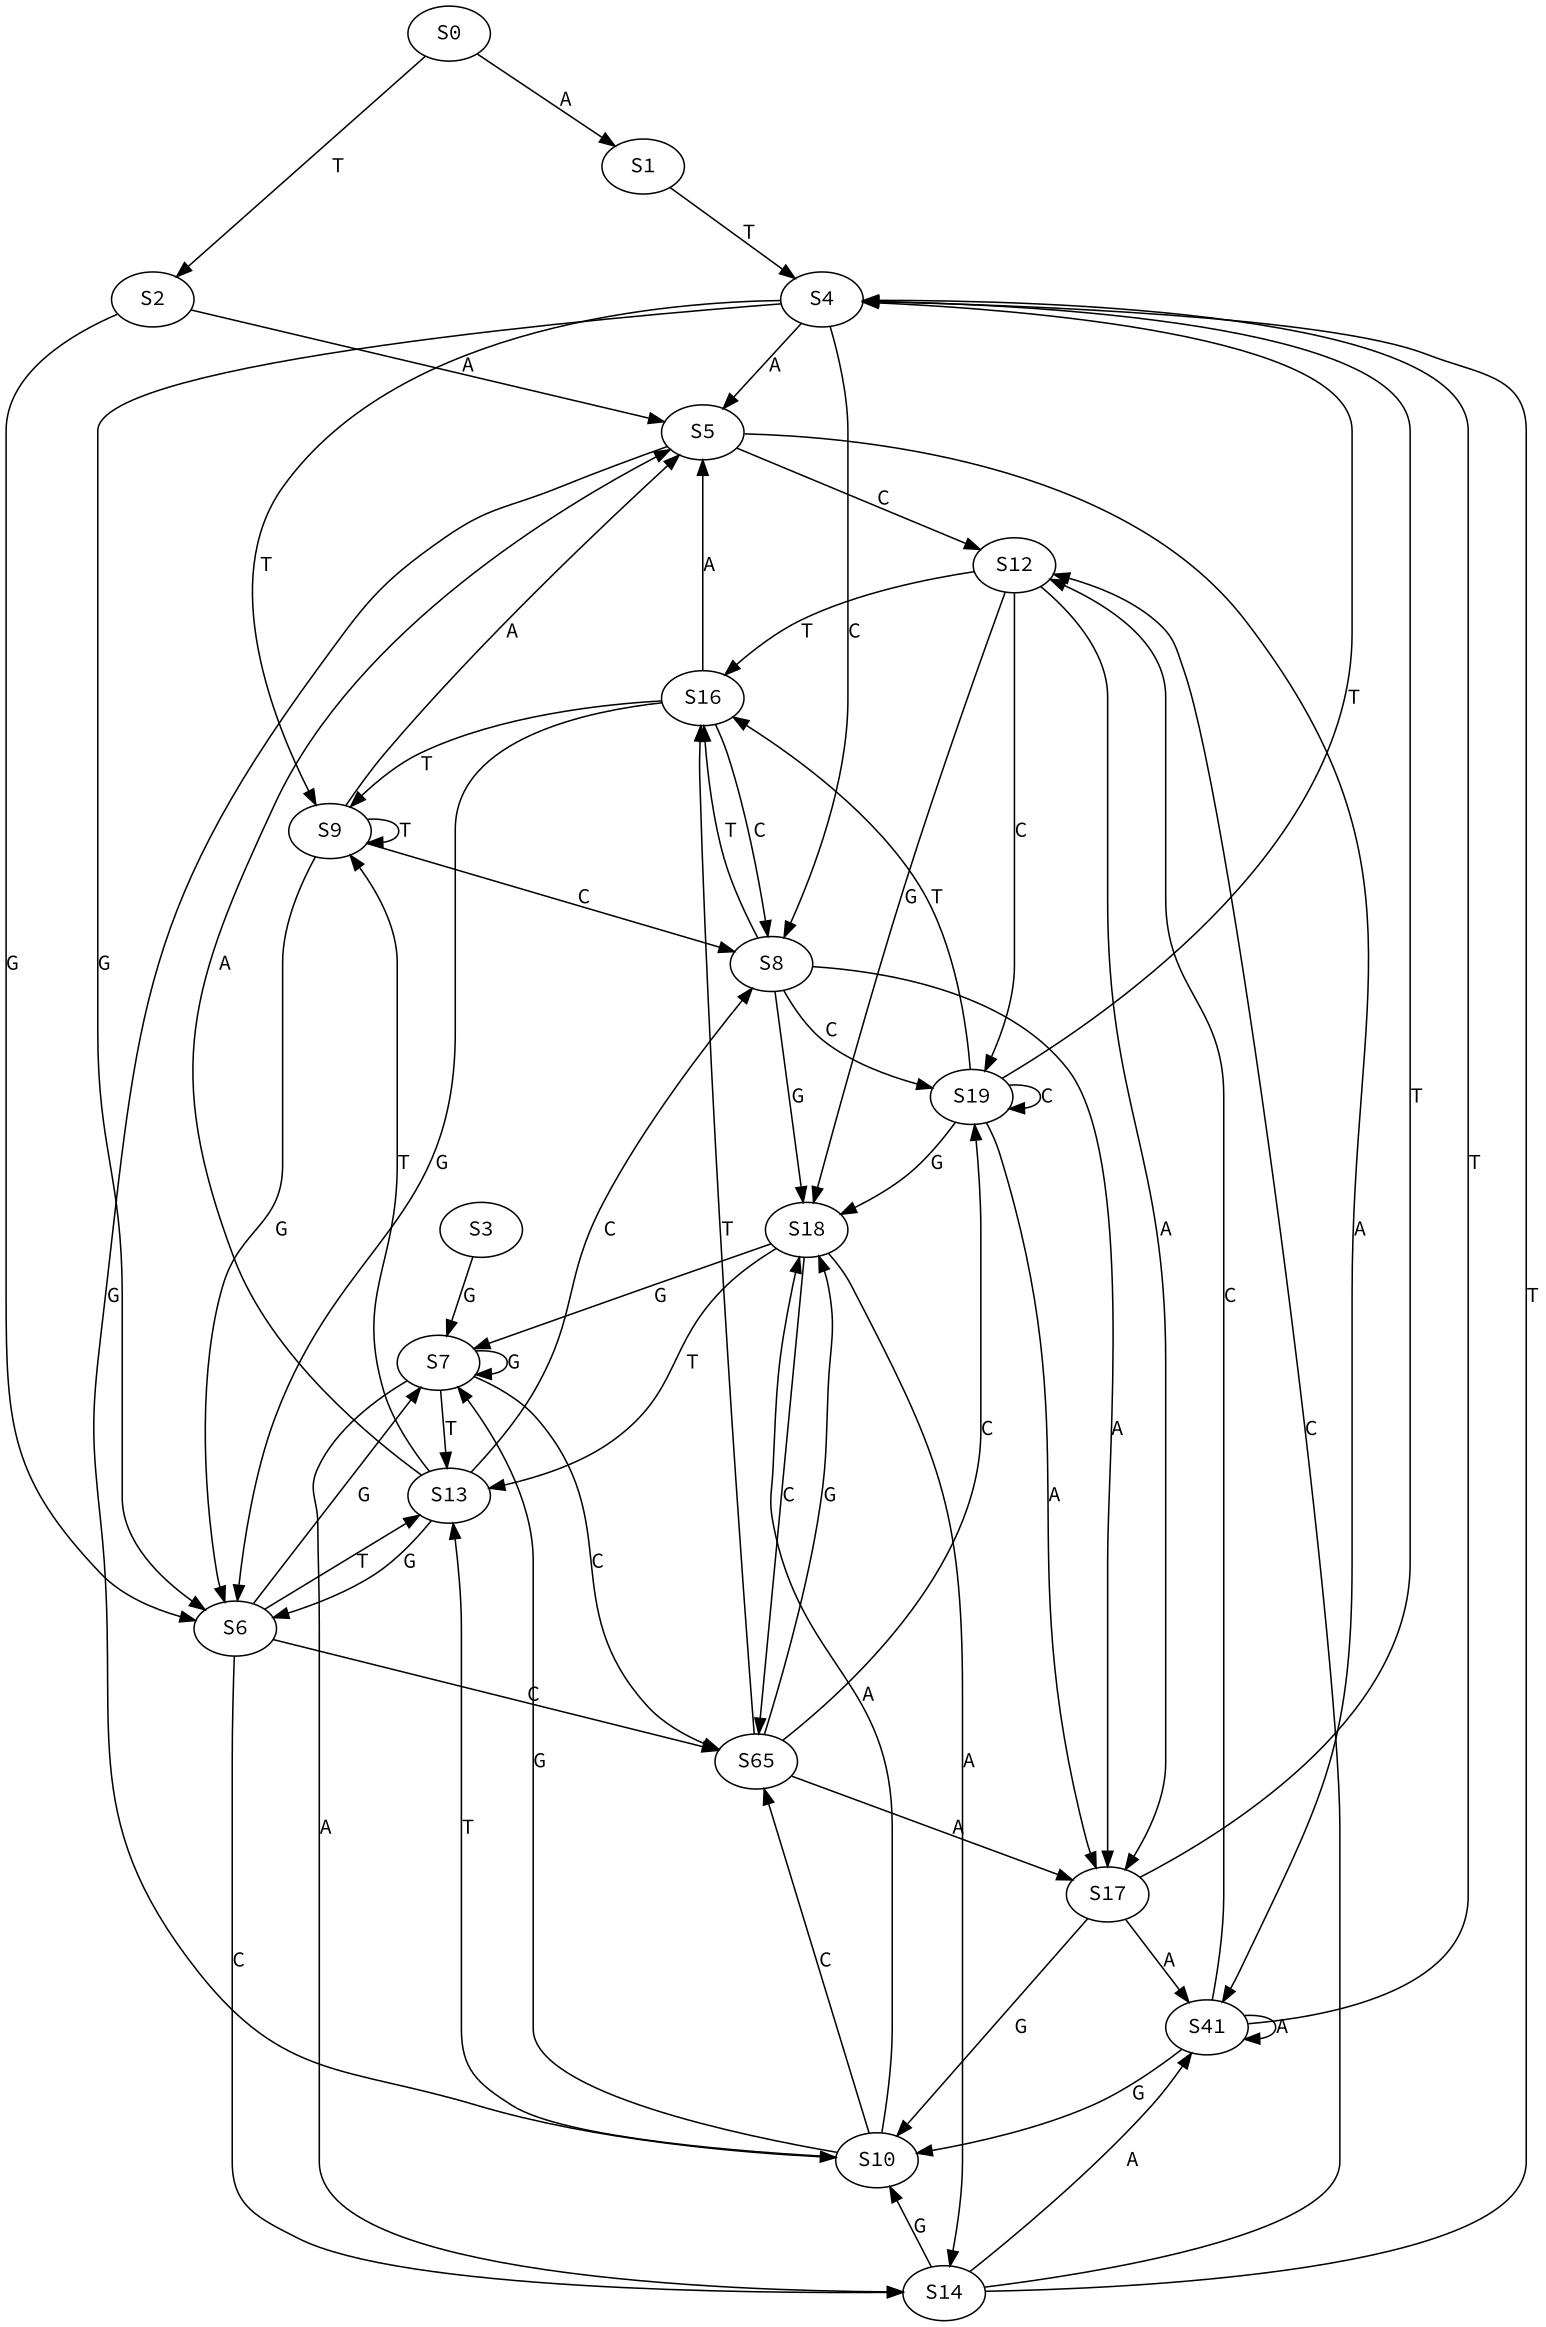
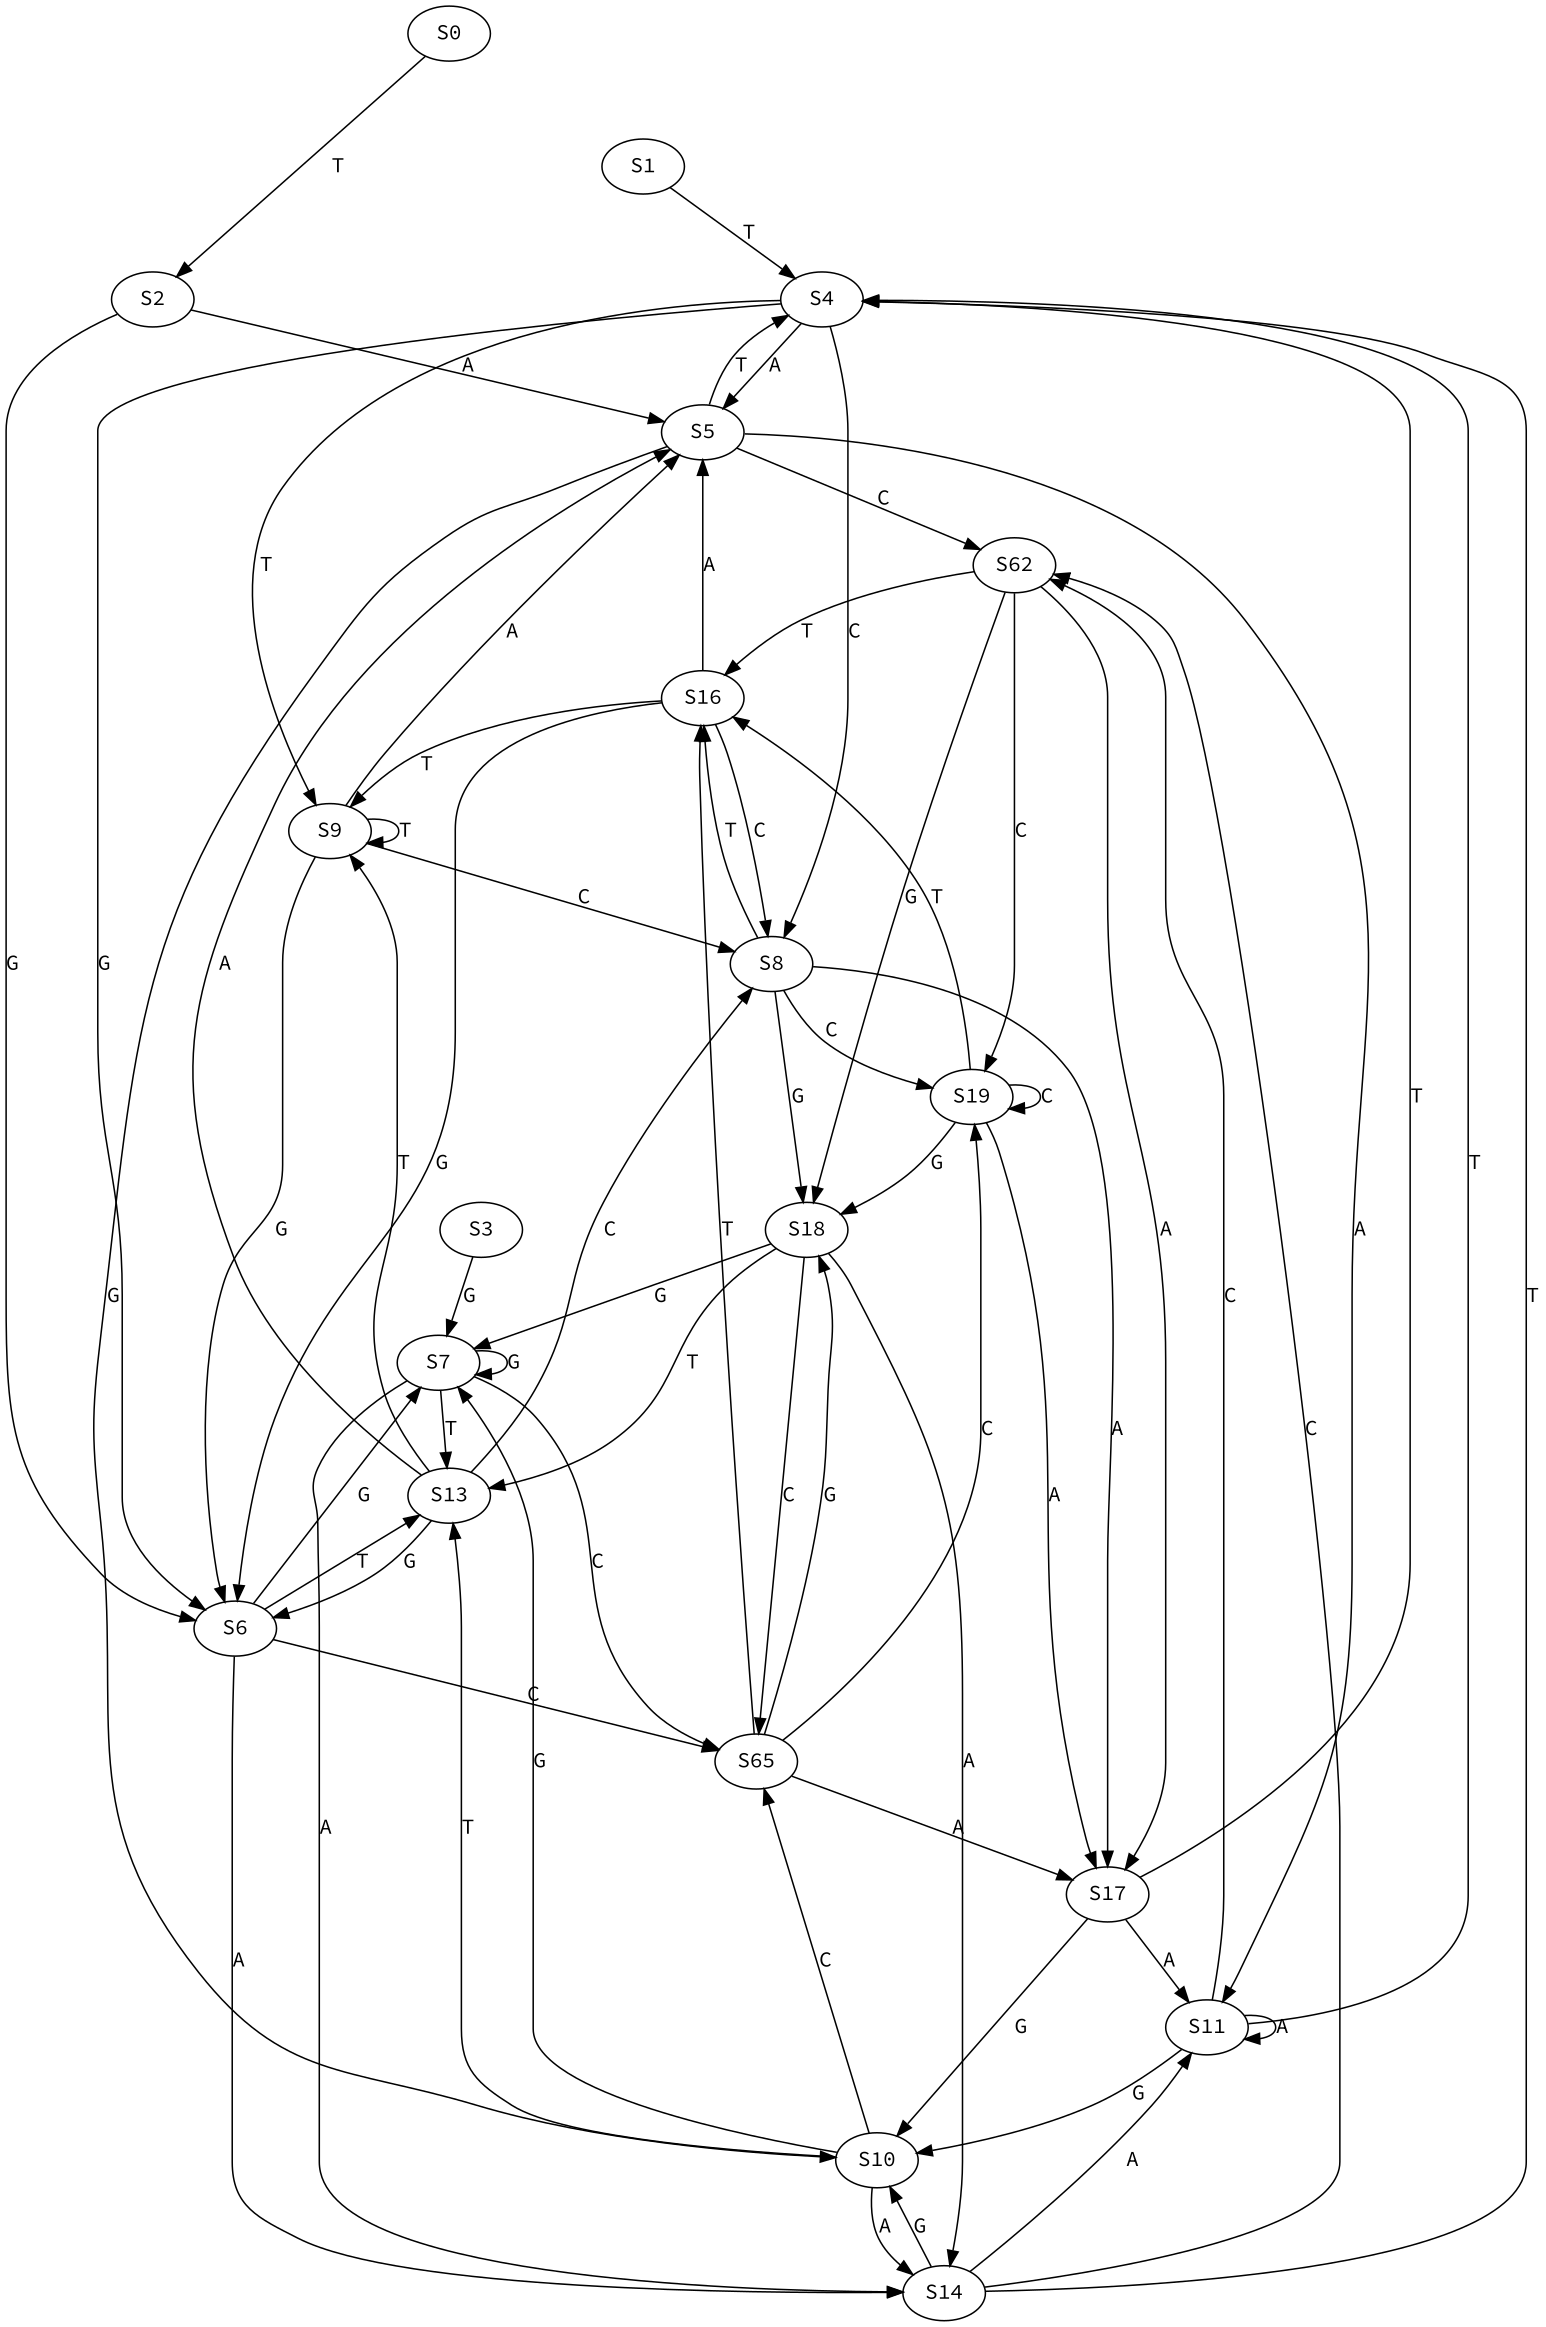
edge "S0" -> "S1": removed, label "A"
node "S12": label "S12" -> "S62"
edge "S19" -> "S4": now "S5" -> "S4"
edge "S10" -> "S18": now "S10" -> "S14"
edge "S6" -> "S14": label "C" -> "A"
node "S41": label "S41" -> "S11"
